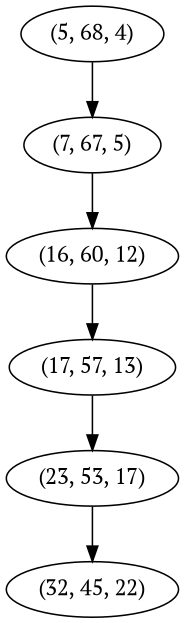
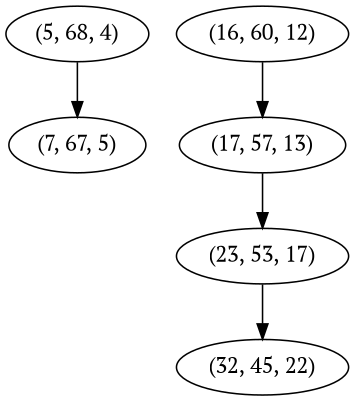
edge "(7, 67, 5)" -> "(16, 60, 12)": removed
